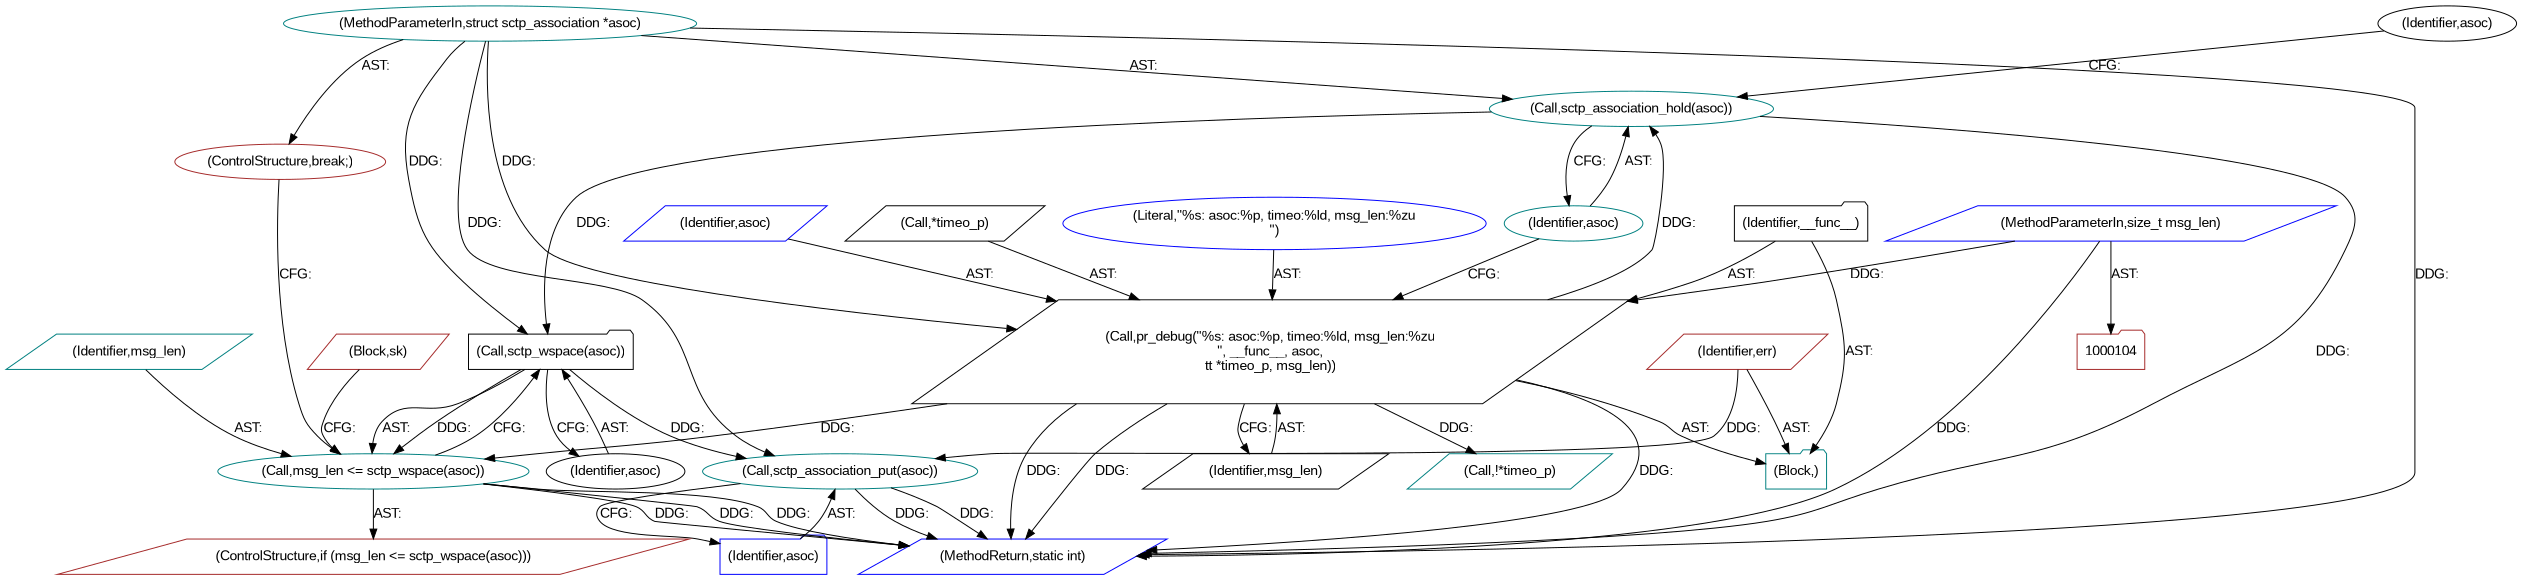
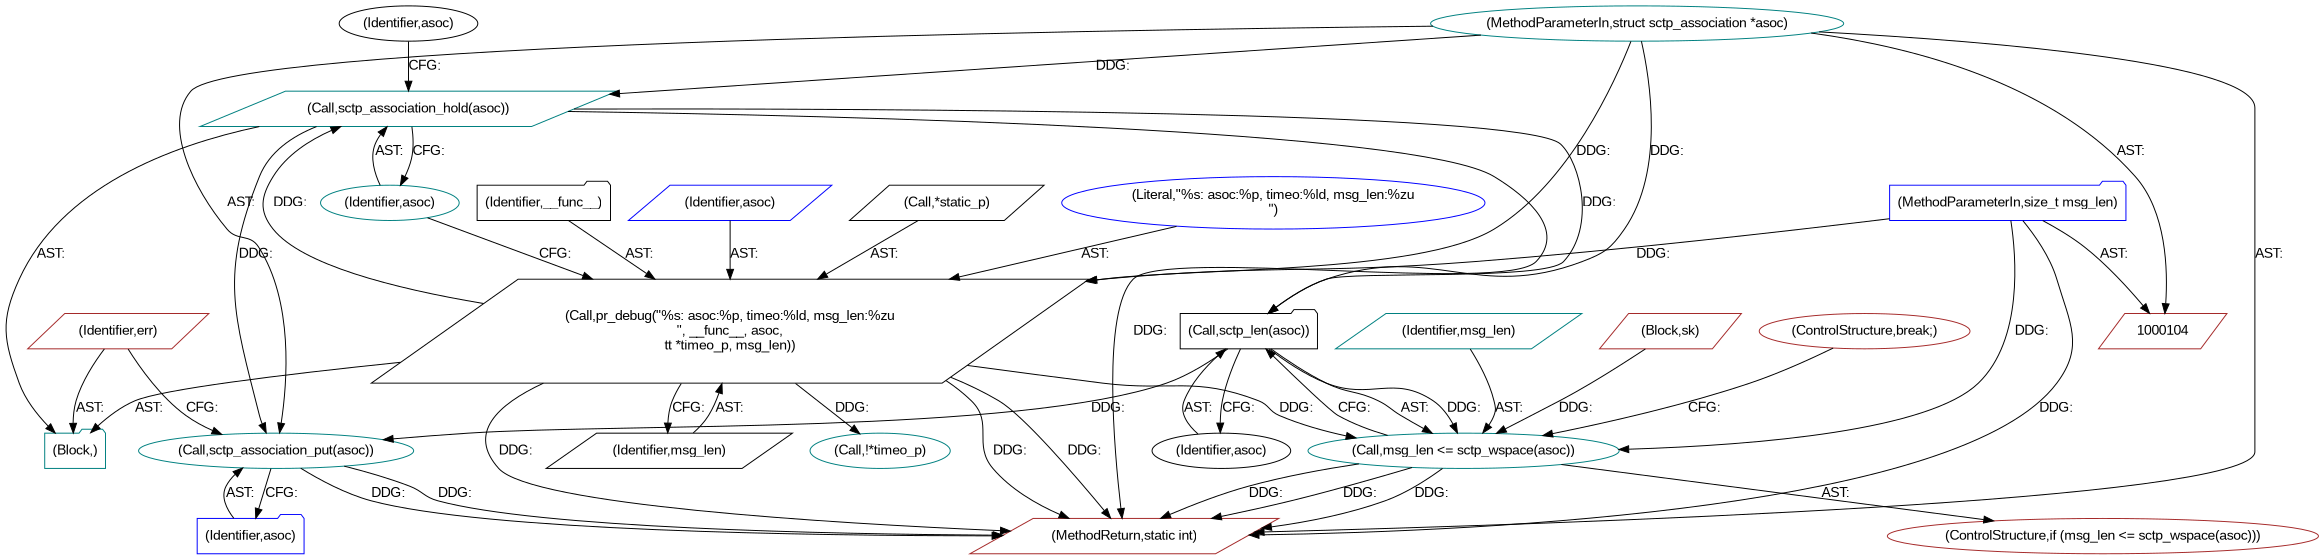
edge "(MethodParameterIn,struct sctp_association *asoc)" -> "(Call,sctp_association_hold(asoc))": label "AST: " -> "DDG: "
edge "(MethodParameterIn,struct sctp_association *asoc)" -> "(ControlStructure,break;)": now "(MethodParameterIn,struct sctp_association *asoc)" -> "1000104"
node "(Call,sctp_association_hold(asoc))": shape ellipse -> parallelogram
edge "(MethodParameterIn,struct sctp_association *asoc)" -> "(Call,sctp_association_put(asoc))": label "DDG: " -> "AST: "
node "(Call,*timeo_p)": label "(Call,*timeo_p)" -> "(Call,*static_p)"
node "(MethodParameterIn,size_t msg_len)": shape parallelogram -> folder
edge "(Call,sctp_association_hold(asoc))" -> "(Call,sctp_association_put(asoc))": added, label "DDG:"
edge "(MethodParameterIn,struct sctp_association *asoc)" -> "(MethodReturn,static int)": label "DDG: " -> "AST: "
edge "(Identifier,__func__)" -> "(Block,)": now "(Call,sctp_association_hold(asoc))" -> "(Block,)"
node "(Call,sctp_wspace(asoc))": label "(Call,sctp_wspace(asoc))" -> "(Call,sctp_len(asoc))"
node "1000104": shape folder -> parallelogram
edge "(MethodParameterIn,size_t msg_len)" -> "(Call,msg_len <= sctp_wspace(asoc))": added, label "DDG:"
edge "(Block,sk)" -> "(Call,msg_len <= sctp_wspace(asoc))": label "CFG: " -> "DDG: "
edge "(Identifier,err)" -> "(Call,sctp_association_put(asoc))": label "DDG: " -> "CFG: "
node "(Call,!*timeo_p)": shape parallelogram -> ellipse
node "(ControlStructure,if (msg_len <= sctp_wspace(asoc)))": shape parallelogram -> ellipse
node "(MethodReturn,static int)": color blue -> brown
